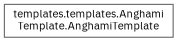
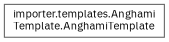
node "templates.templates.Anghami Template.AnghamiTemplate": label "templates.templates.Anghami Template.AnghamiTemplate" -> "importer.templates.Anghami Template.AnghamiTemplate"
